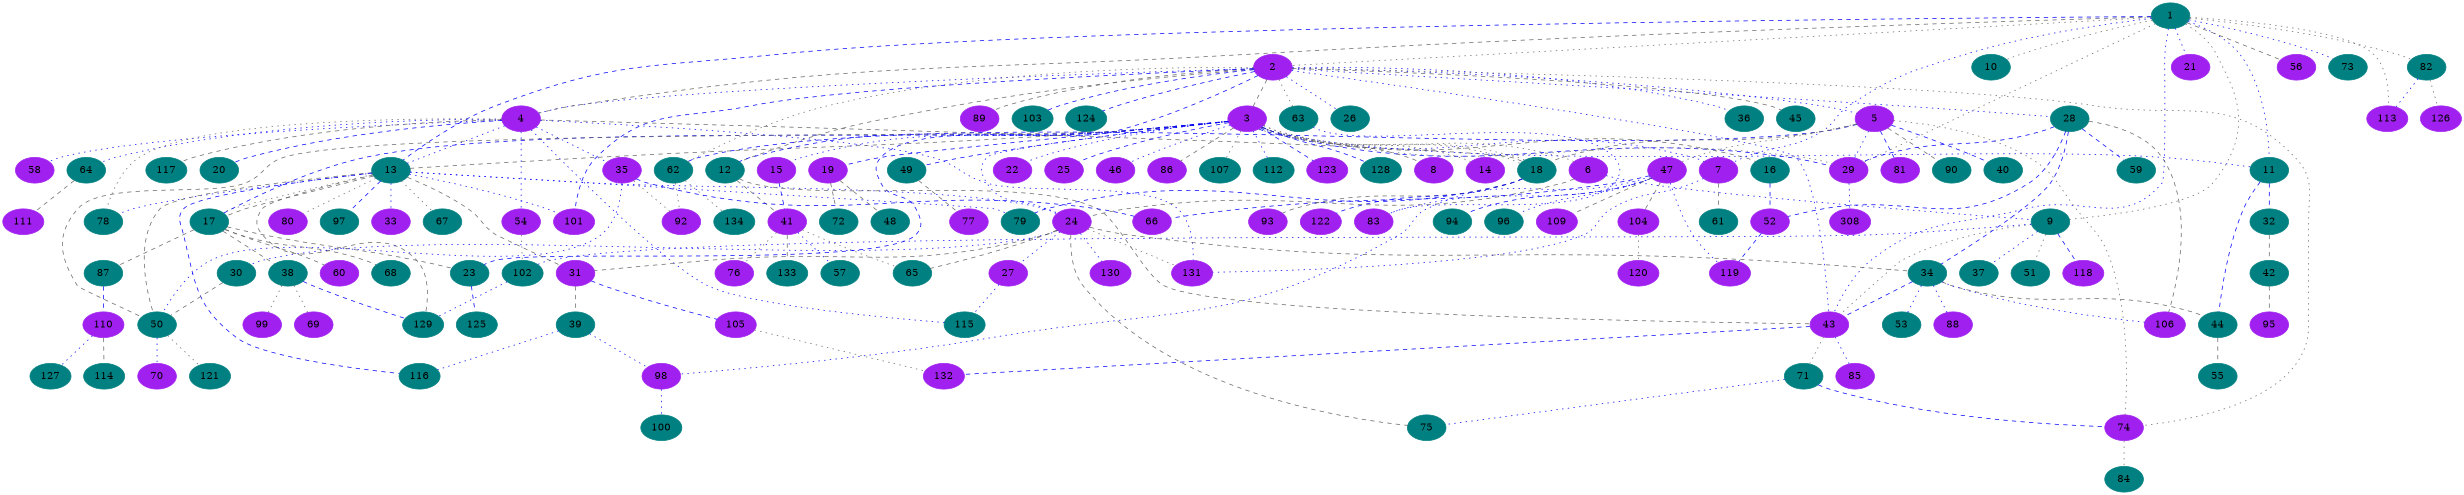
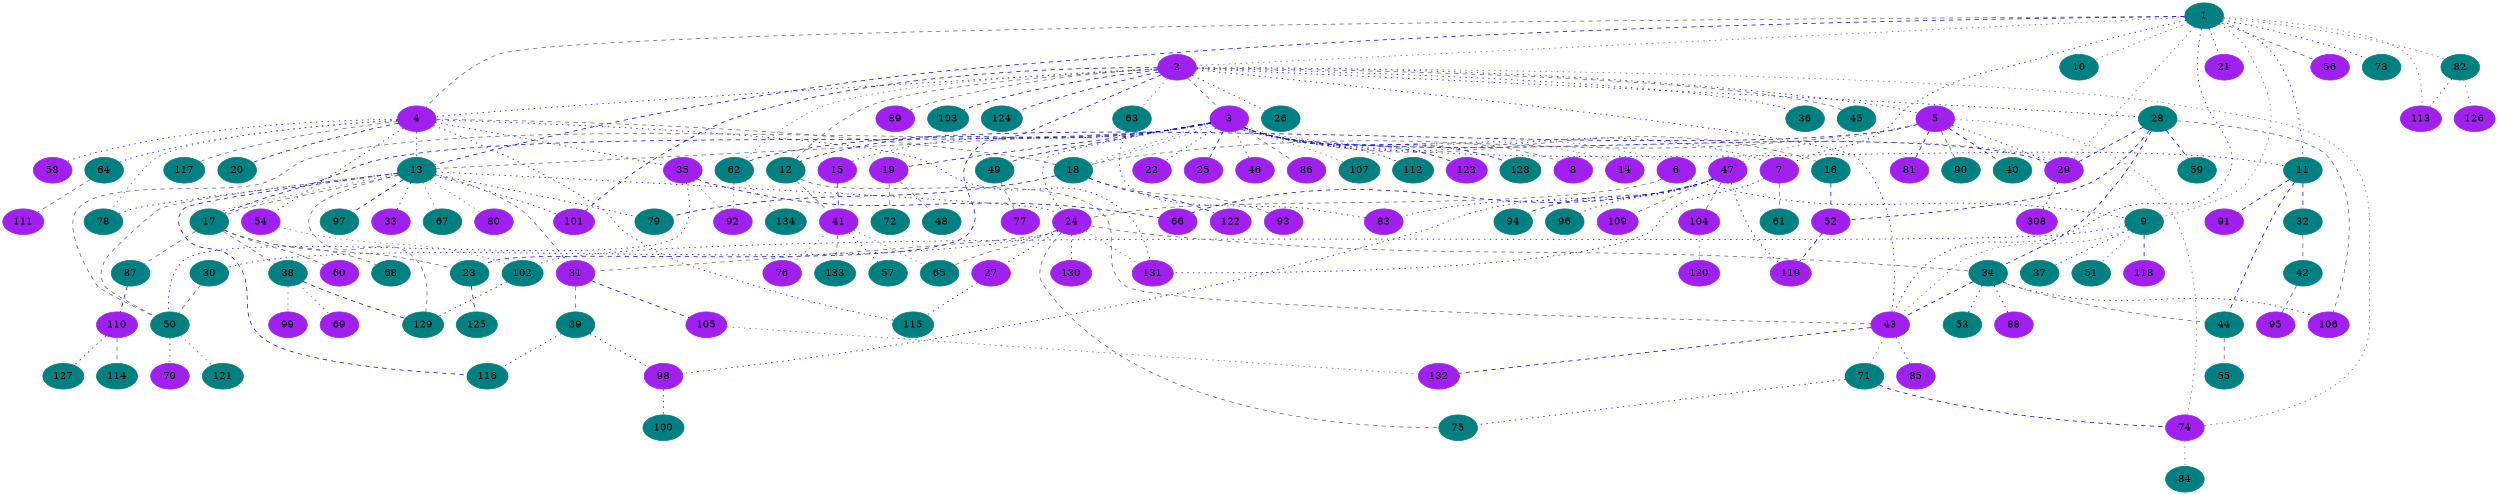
node "91": added
